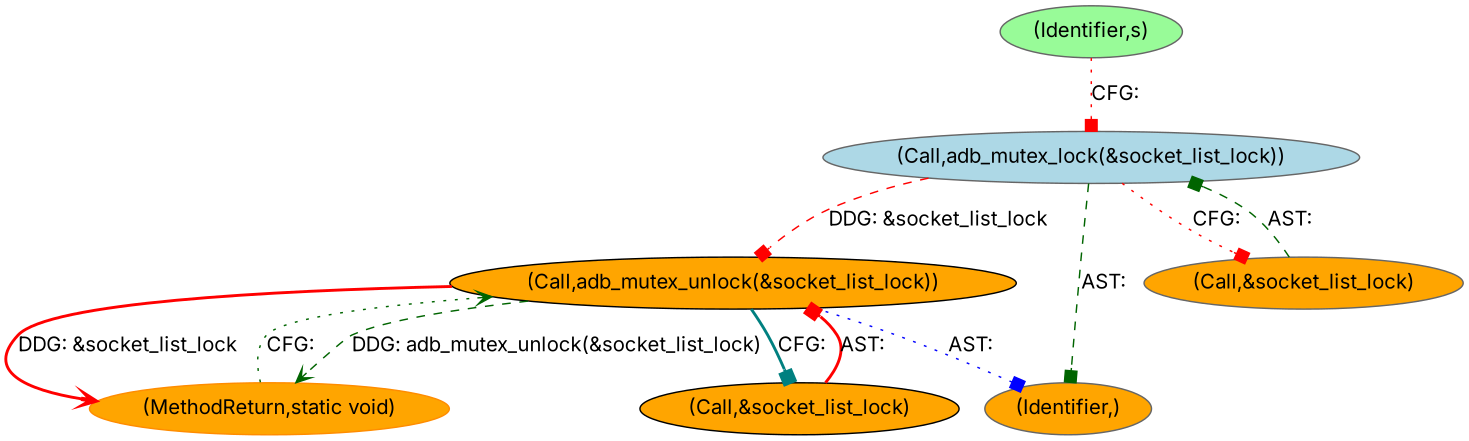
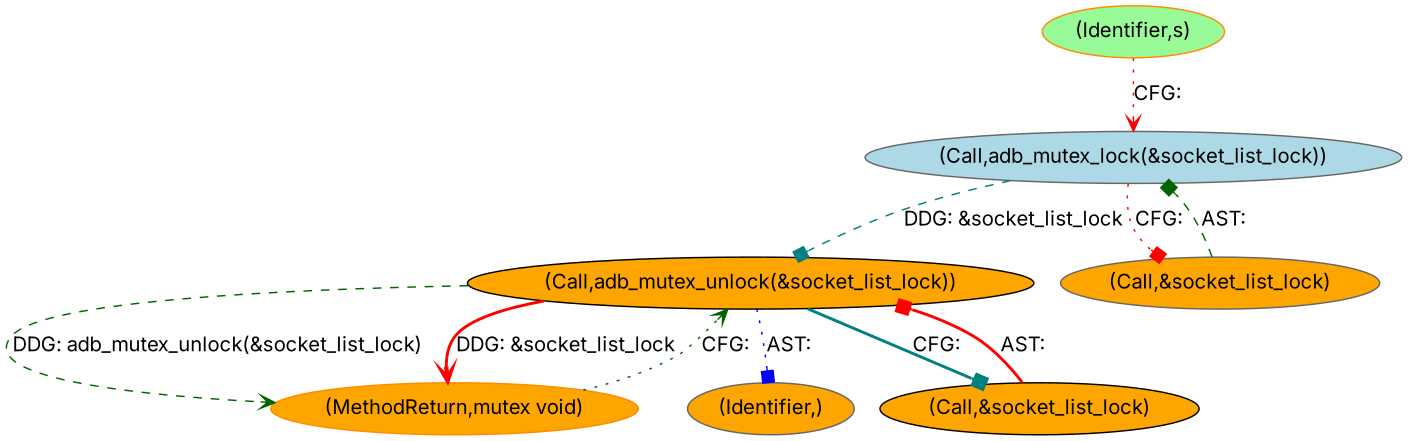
node "(Identifier,s)": color gray40 -> darkorange
edge "(Identifier,s)" -> "(Call,adb_mutex_lock(&socket_list_lock))": arrowhead box -> vee
edge "(Call,adb_mutex_lock(&socket_list_lock))" -> "(Call,adb_mutex_unlock(&socket_list_lock))": color red -> teal
edge "(Call,adb_mutex_lock(&socket_list_lock))" -> "(Identifier,)": removed, label "AST:"
node "(MethodReturn,static void)": label "(MethodReturn,static void)" -> "(MethodReturn,mutex void)"
